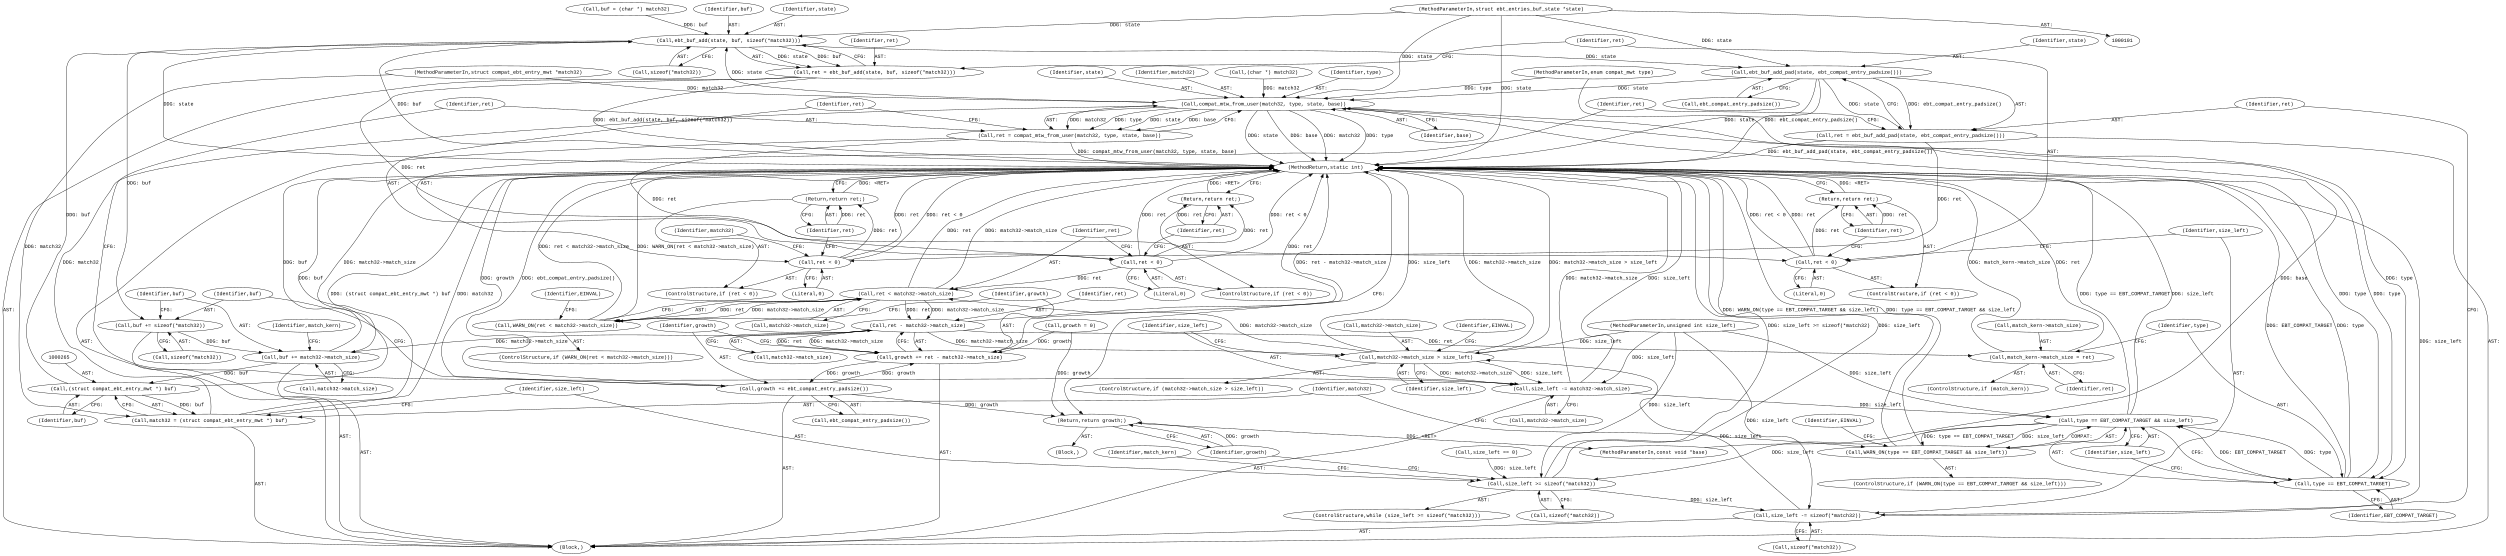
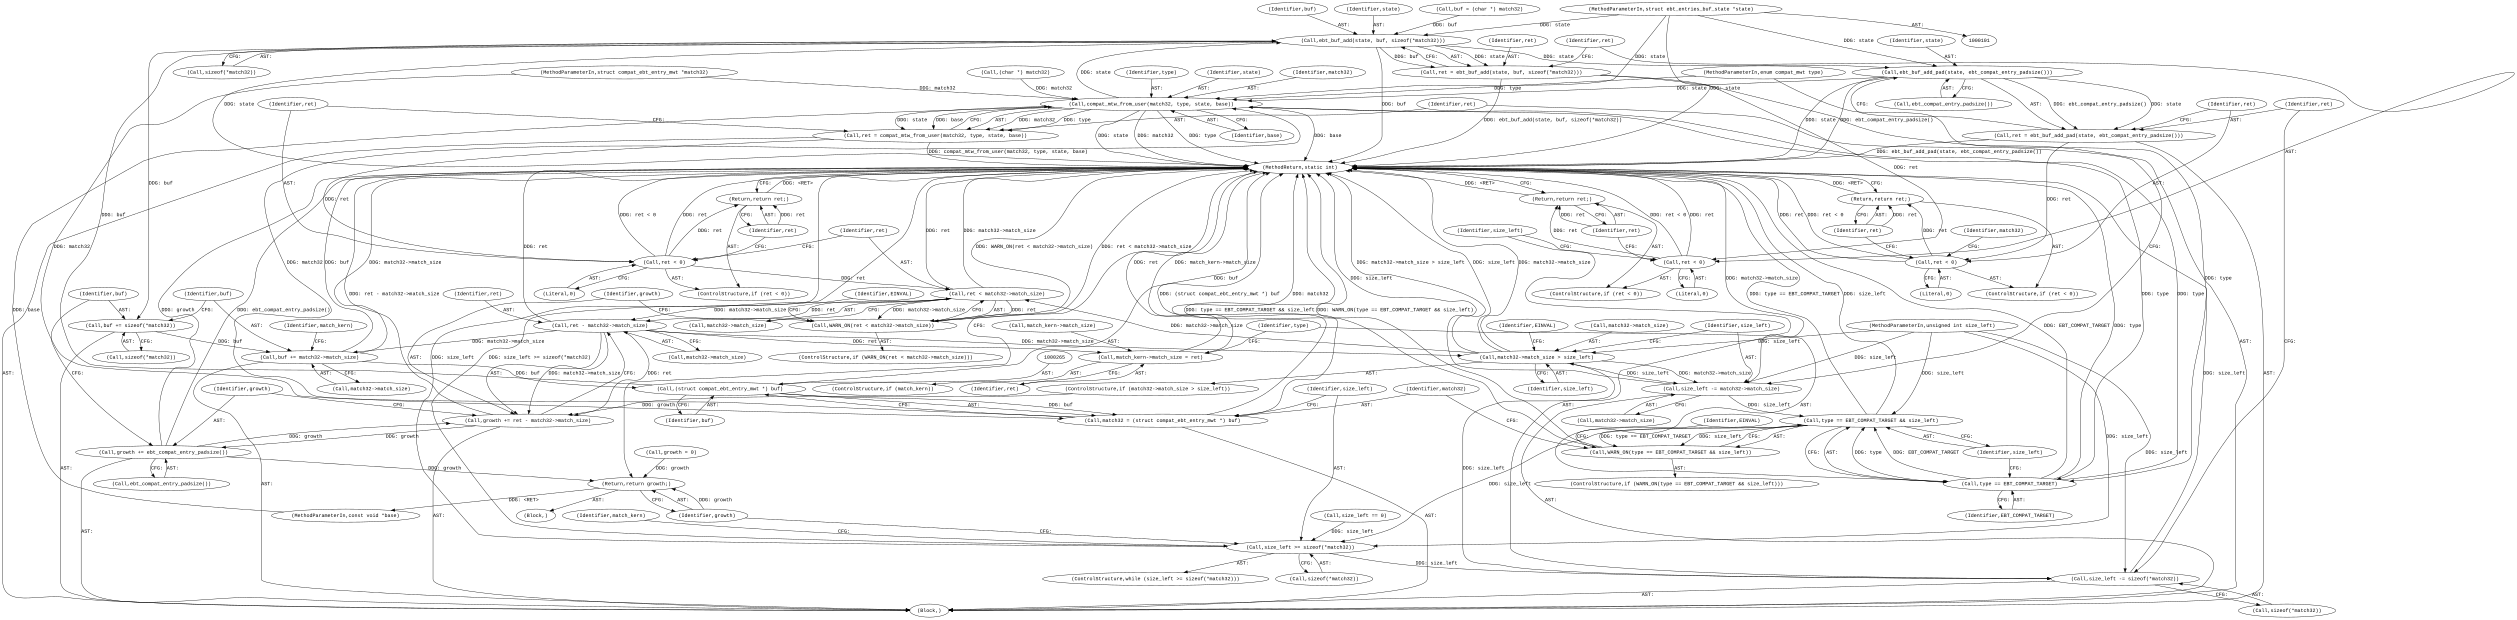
edge "(Call,growth = 0)" -> "(Call,growth += ret - match32->match_size)": now "(ControlStructure,if (match32->match_size > size_left))" -> "(Call,growth += ret - match32->match_size)"
edge "(Call,WARN_ON(type == EBT_COMPAT_TARGET && size_left))" -> "(Call,type == EBT_COMPAT_TARGET && size_left)": label "COMPAT: " -> "CFG: "
